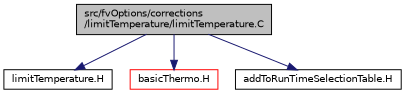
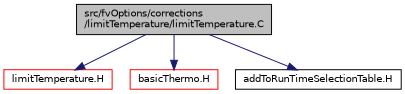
node "limitTemperature.H": color black -> red
